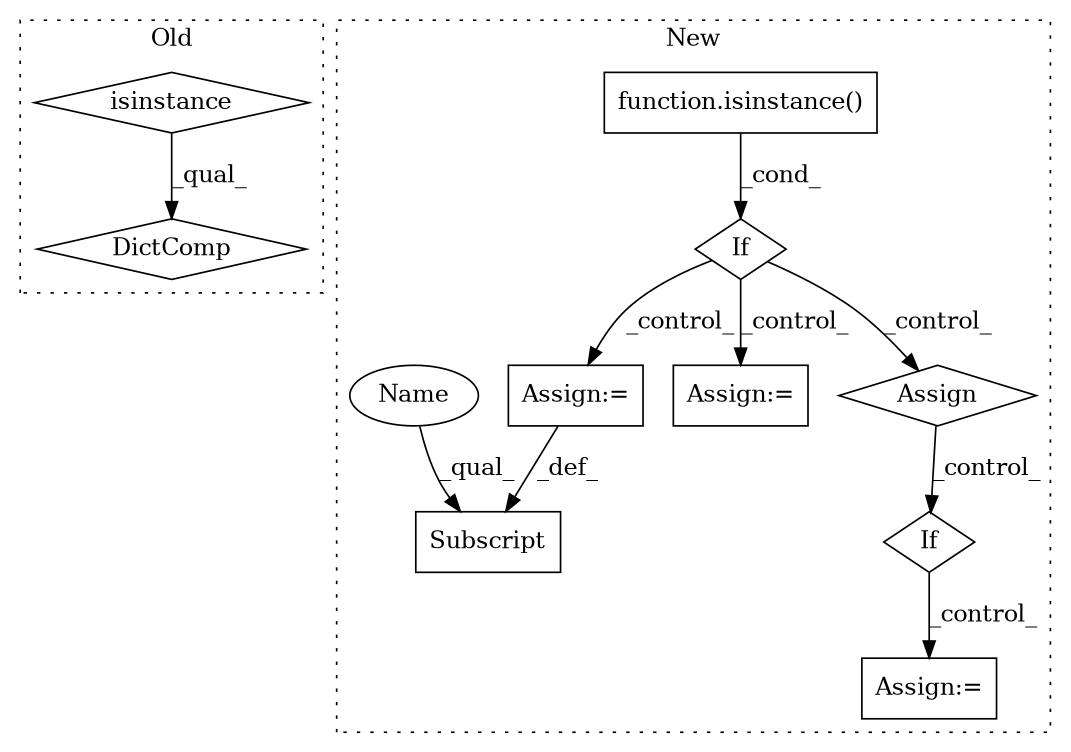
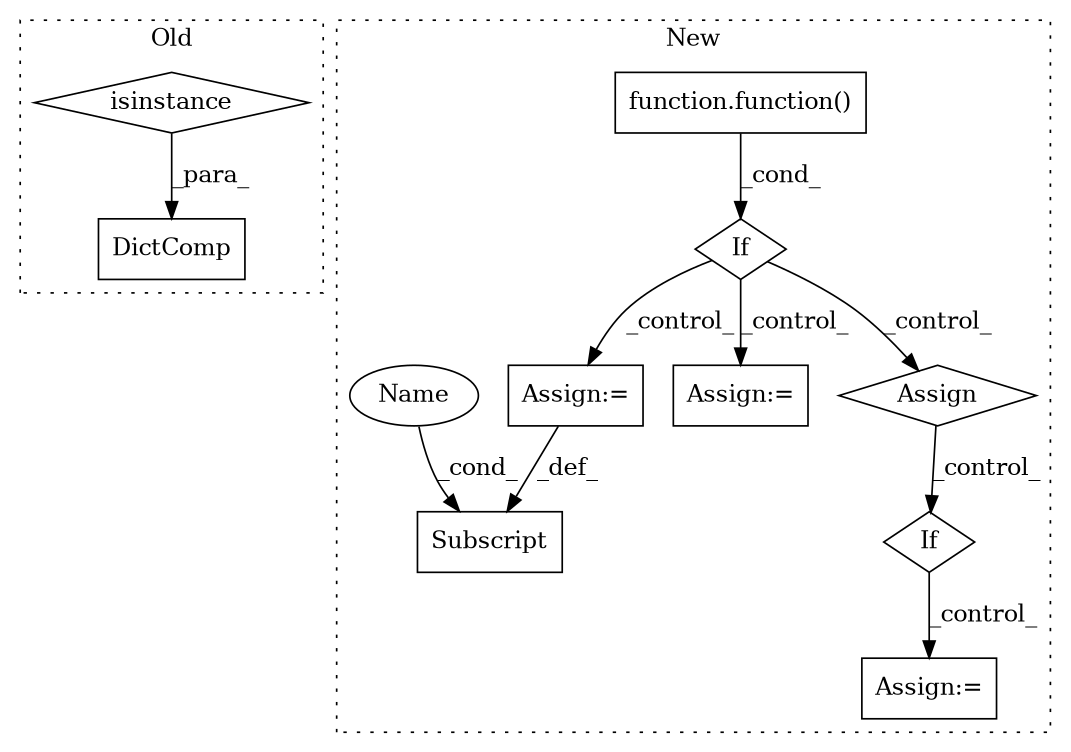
node "function.isinstance()": label "function.isinstance()" -> "function.function()"
edge "isinstance" -> "DictComp": label "_qual_" -> "_para_"
node "DictComp": shape diamond -> box
edge "Name" -> "Subscript": label "_qual_" -> "_cond_"
